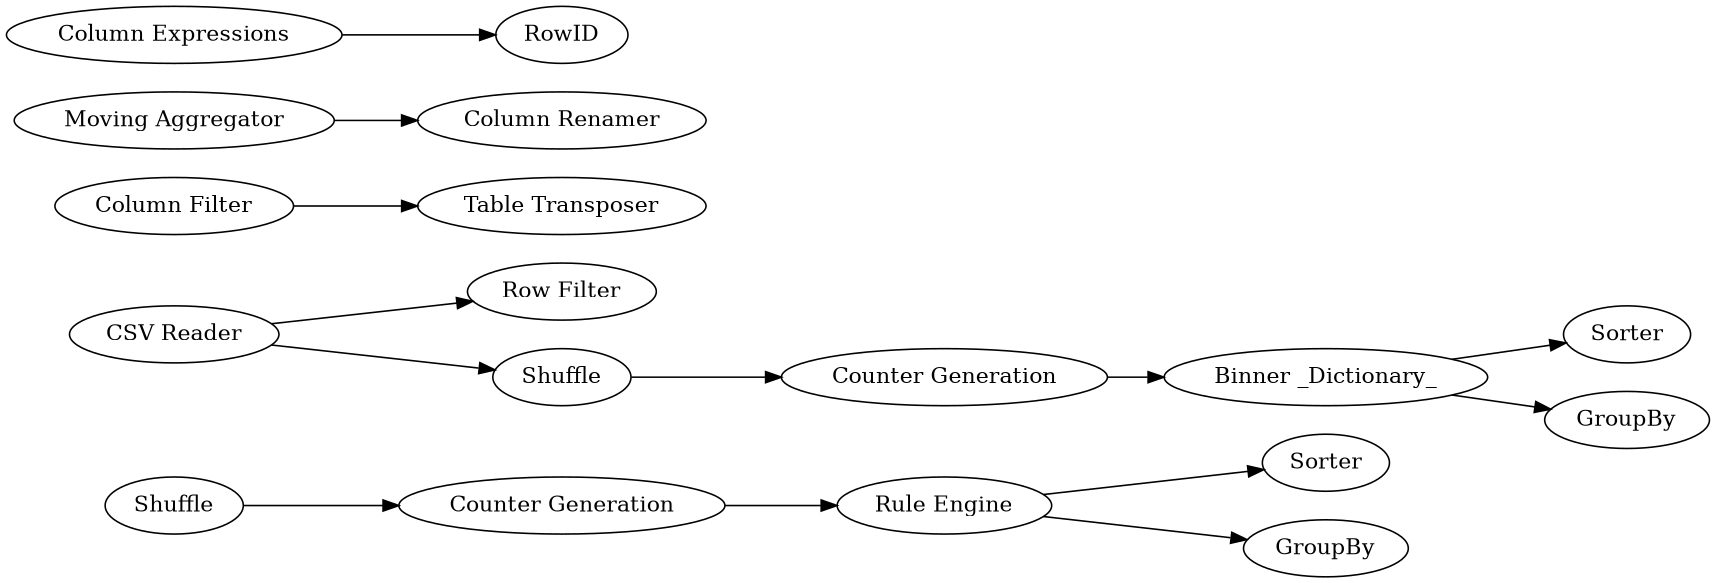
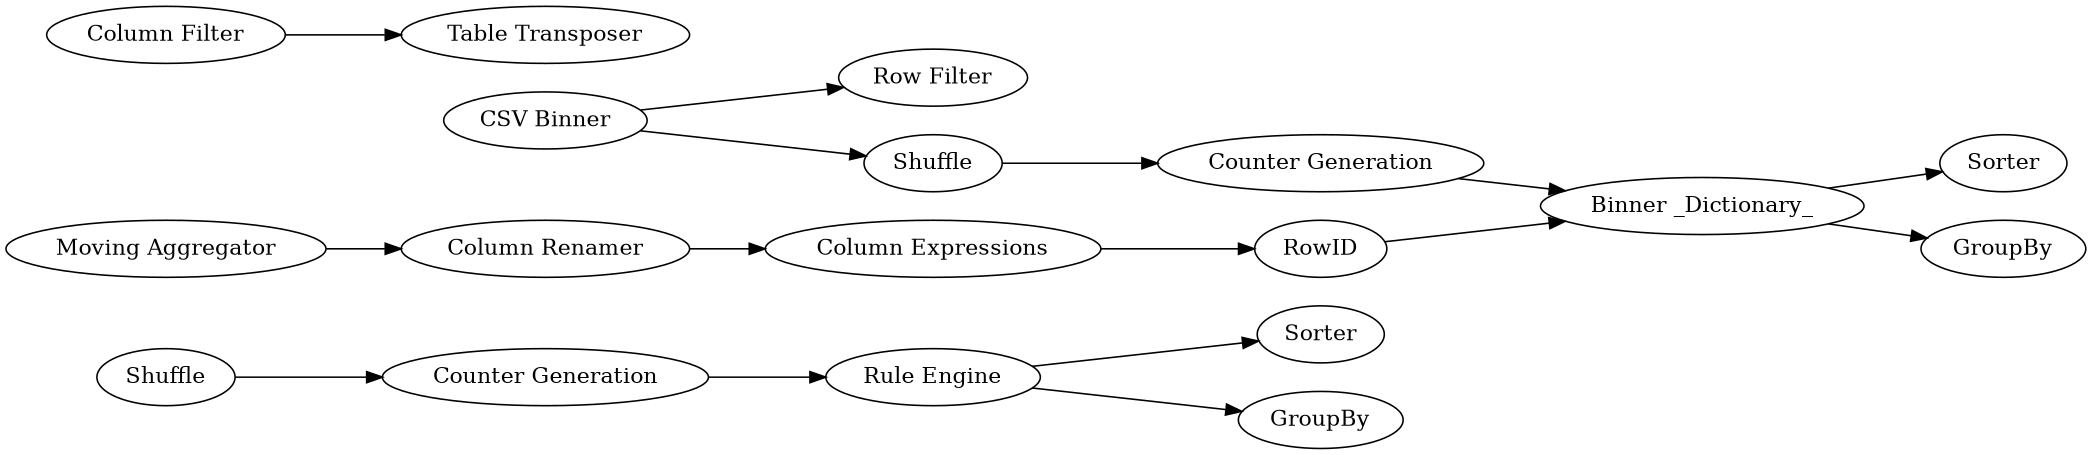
edge "RowID" -> "Binner _Dictionary_": added
edge "Column Renamer" -> "Column Expressions": added
node "CSV Reader": label "CSV Reader" -> "CSV Binner"
